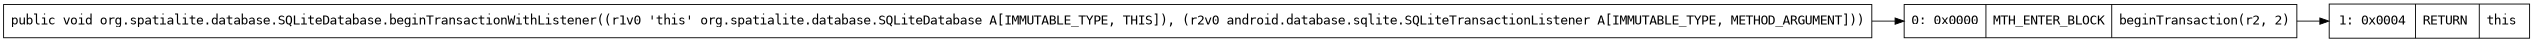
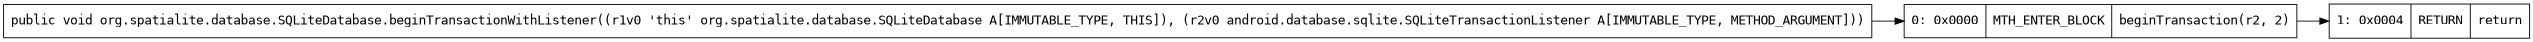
node "1: 0x0004": text "this" -> "return"
